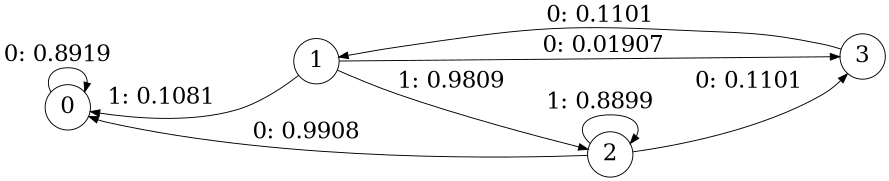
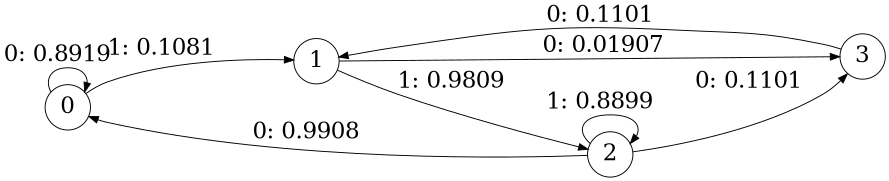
edge "1" -> "0": reversed
